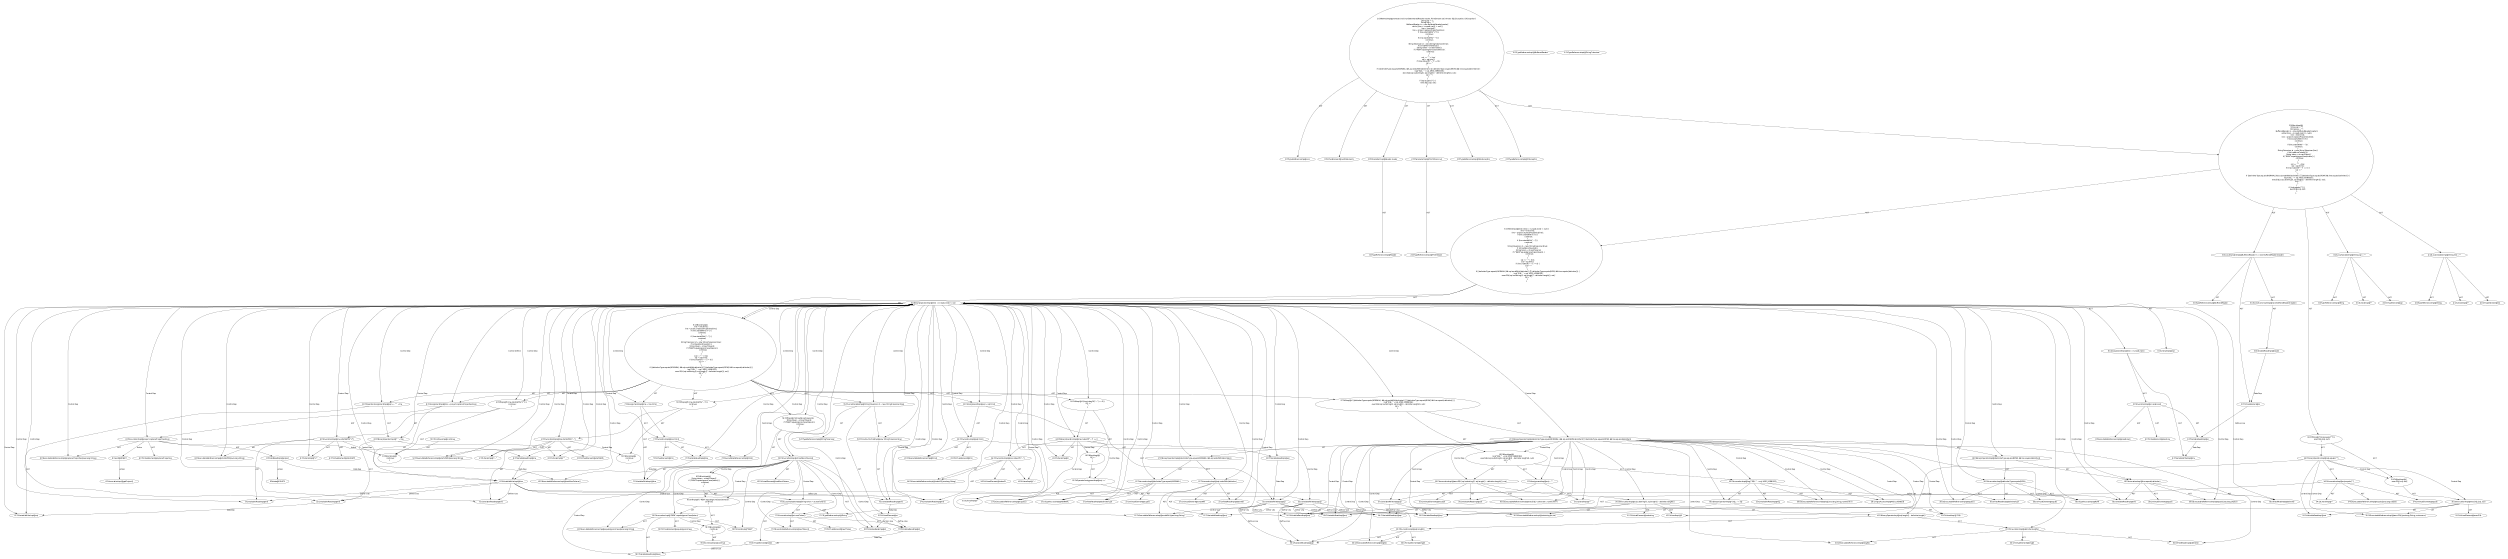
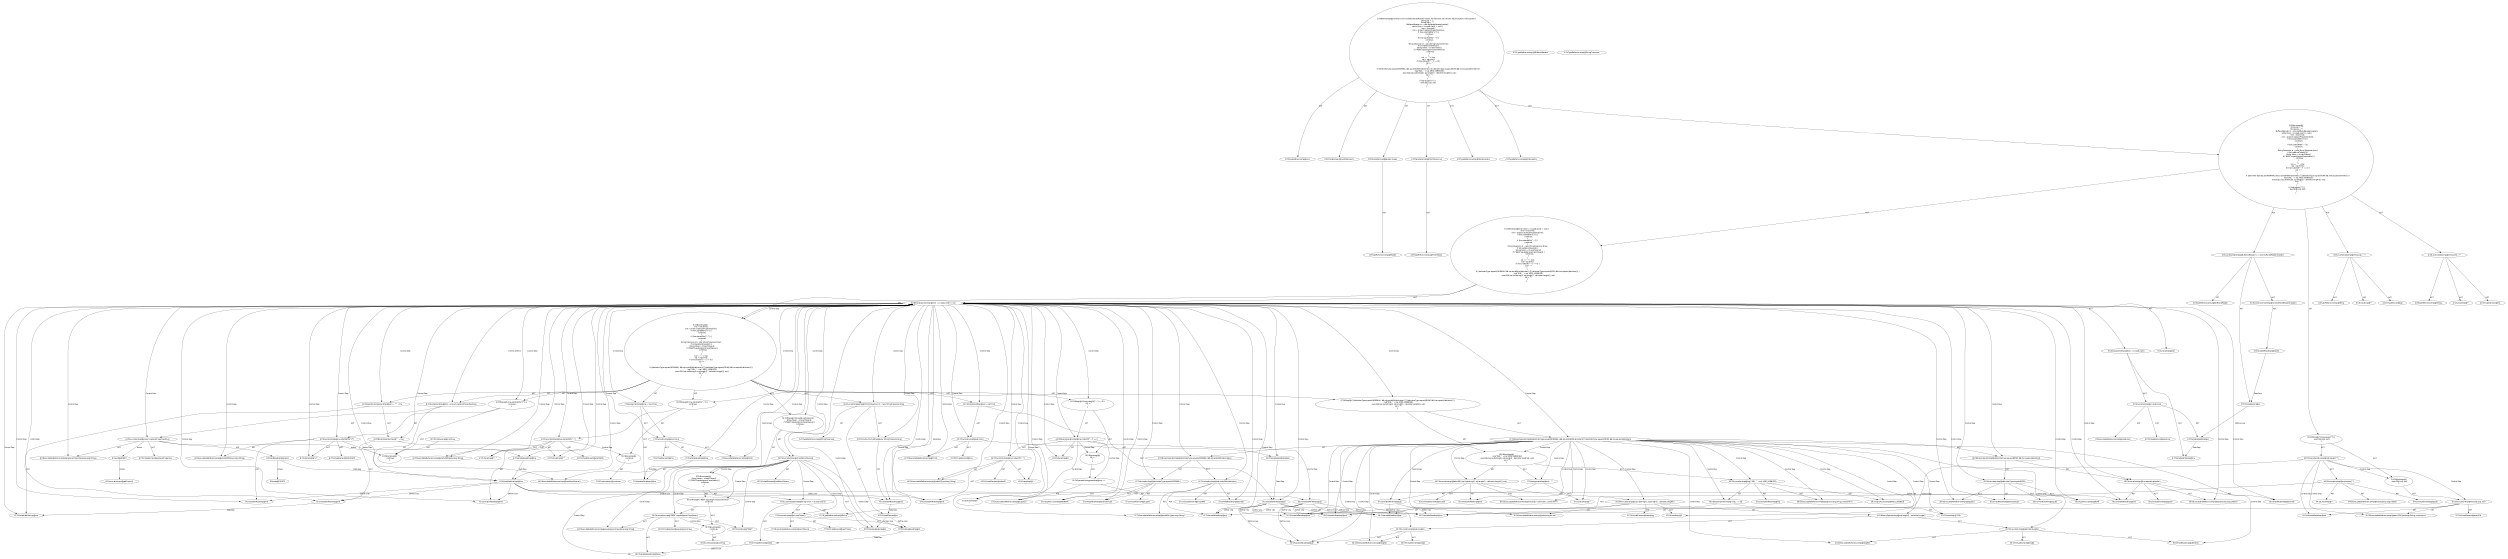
edge "6:CtBinaryOperatorImpl@(line = in.readLine()) != null" -> "24:CtVariableReadImpl@line": label "Control Dep" -> "Data Dep"
node "13:CtContinueImpl@continue": added
edge "16:CtInvocationImpl@st.hasMoreTokens()" -> "17:CtExecutableReferenceImpl@nextToken()": removed, label "Control Dep"
edge "23:CtVariableWriteImpl@sql" -> "27:CtExecutableReferenceImpl@endsWith(java.lang.String)": now "23:CtVariableWriteImpl@sql" -> "27:CtVariableReadImpl@sql"
